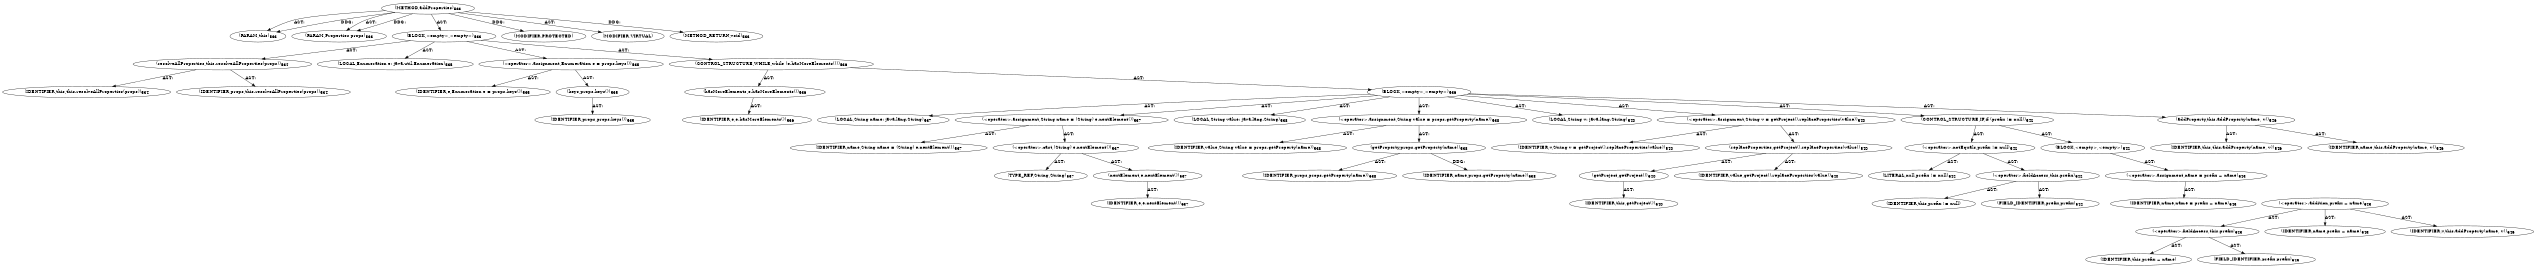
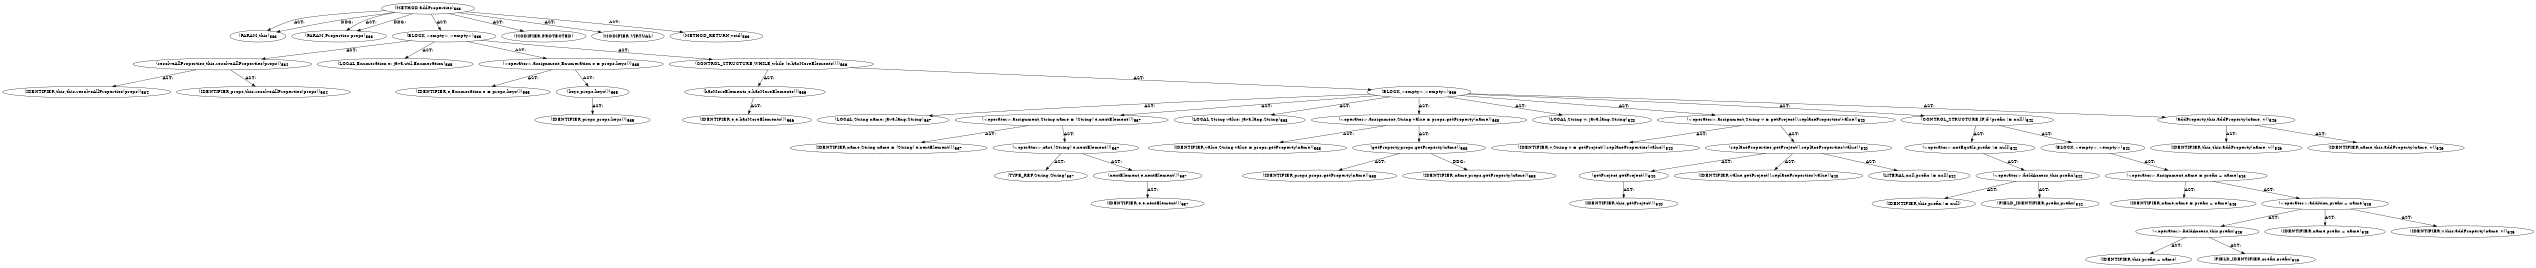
edge "(METHOD,addProperties)" -> "(MODIFIER,PROTECTED)": label "DDG: " -> "AST: "
edge "(METHOD,addProperties)" -> "(METHOD_RETURN,void)": label "DDG: " -> "AST: "
edge "(<operator>.notEquals,prefix != null)" -> "(LITERAL,null,prefix != null)": now "(replaceProperties,getProject().replaceProperties(value))" -> "(LITERAL,null,prefix != null)"
edge "(<operator>.assignment,name = prefix + name)" -> "(<operator>.addition,prefix + name)": added, label "AST:"
